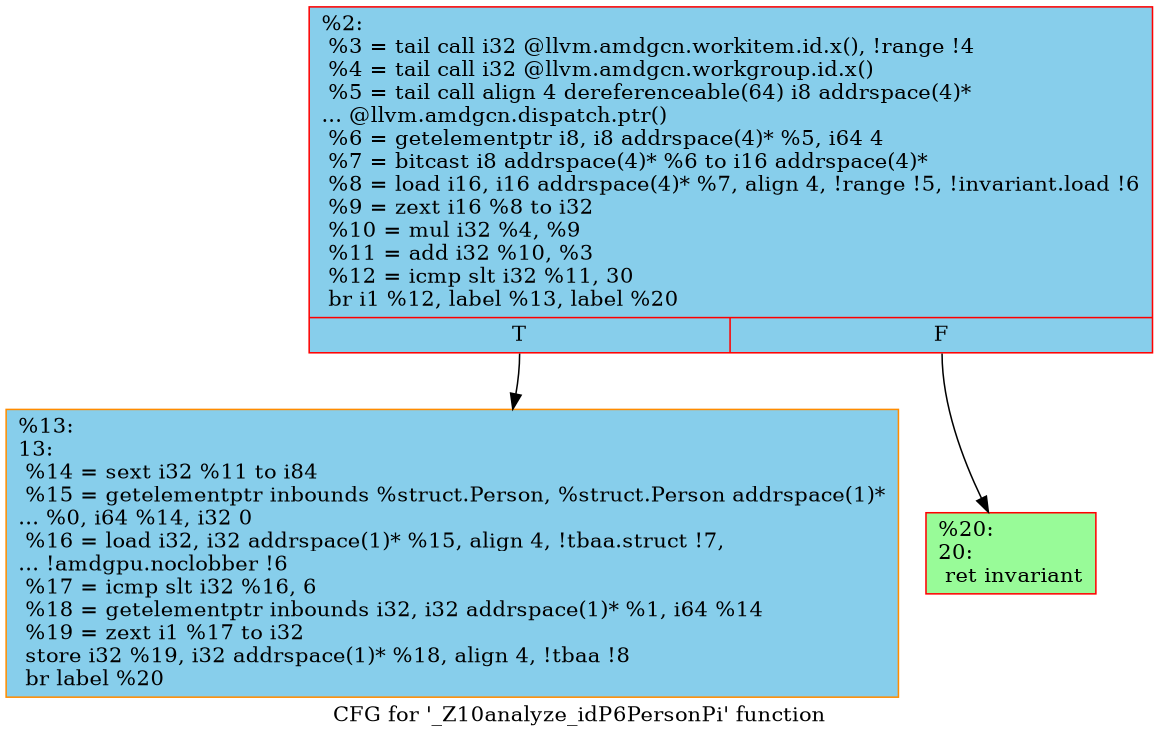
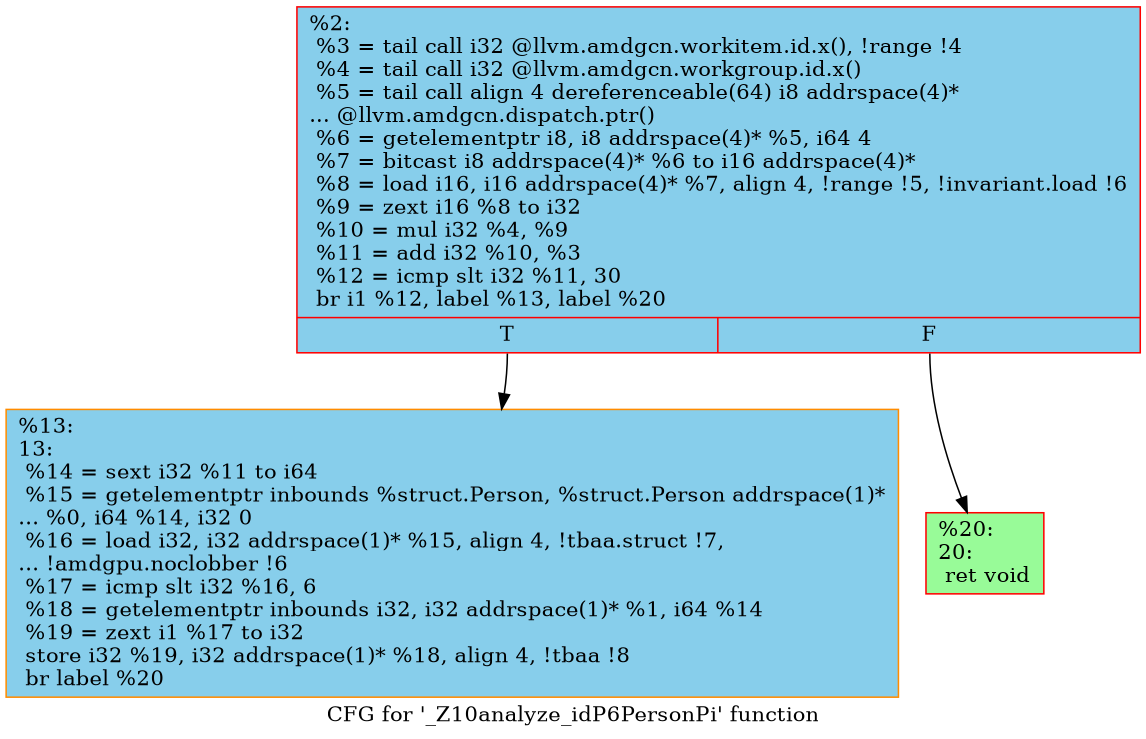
node "%13:": text "%14 = sext i32 %11 to i84" -> "%14 = sext i32 %11 to i64"
node "%20:": text "ret invariant" -> "ret void"
